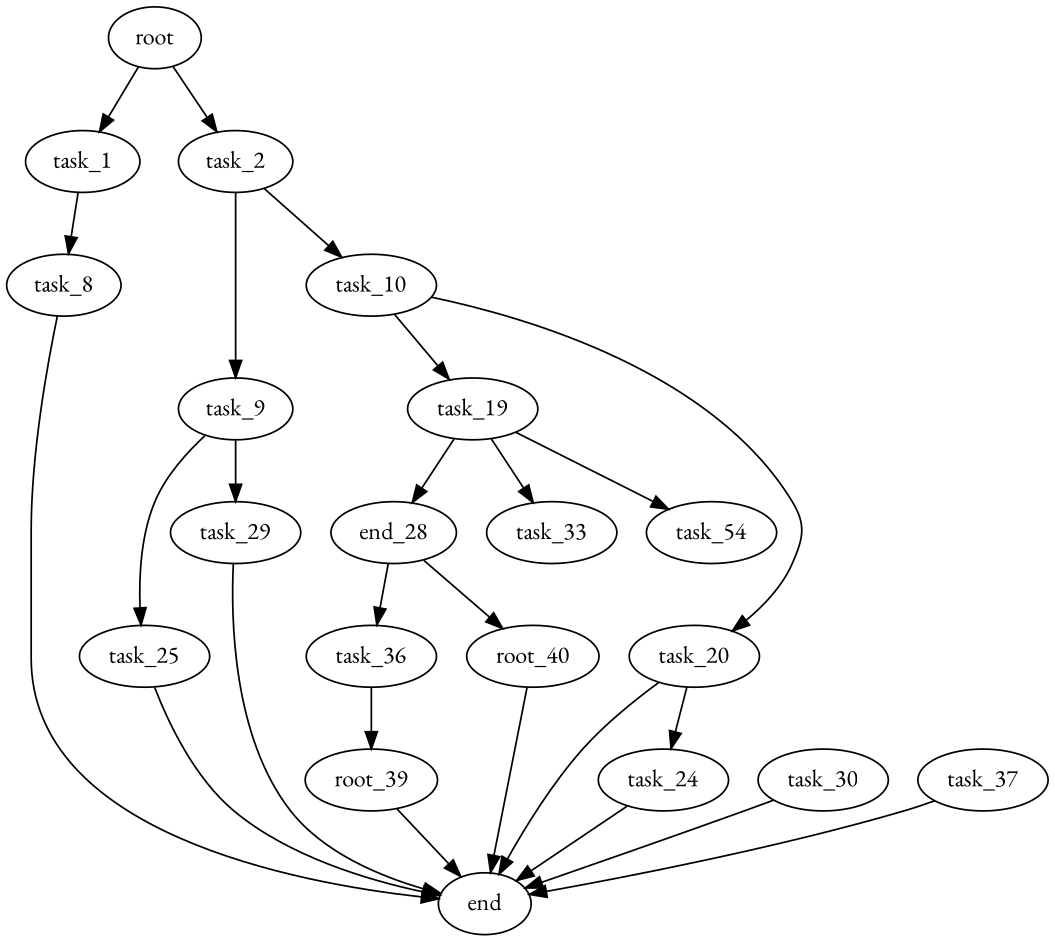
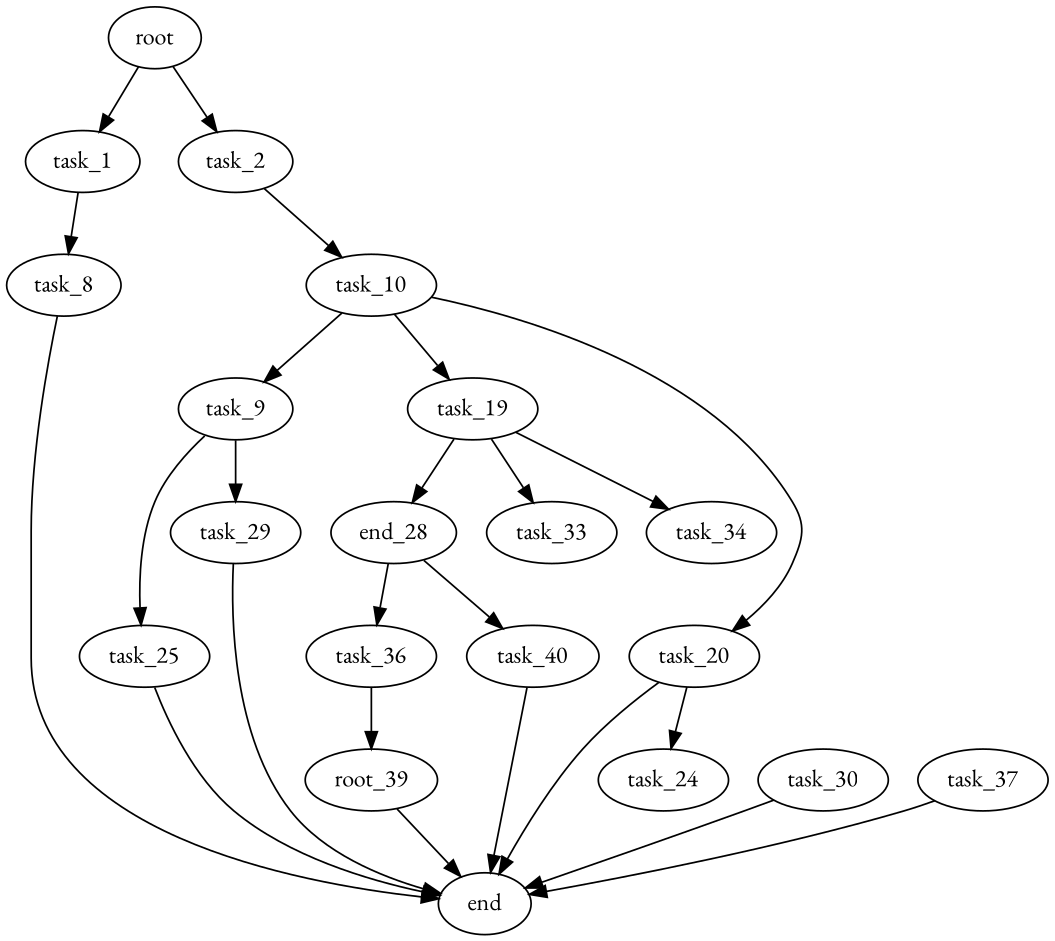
edge "task_2" -> "task_9": now "task_10" -> "task_9"
node "task_54": label "task_54" -> "task_34"
node "root_40": label "root_40" -> "task_40"
edge "task_24" -> "end": removed
